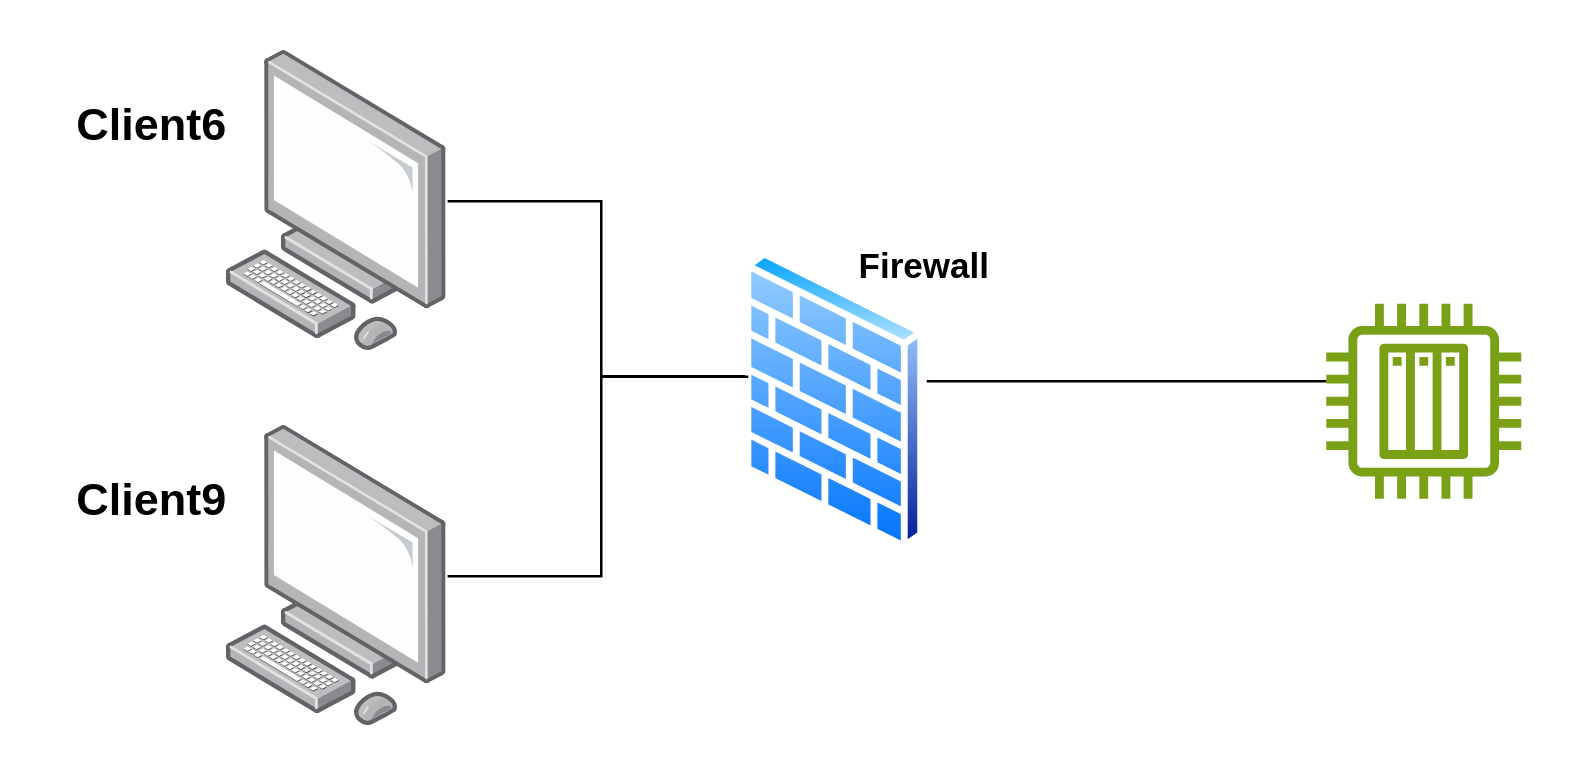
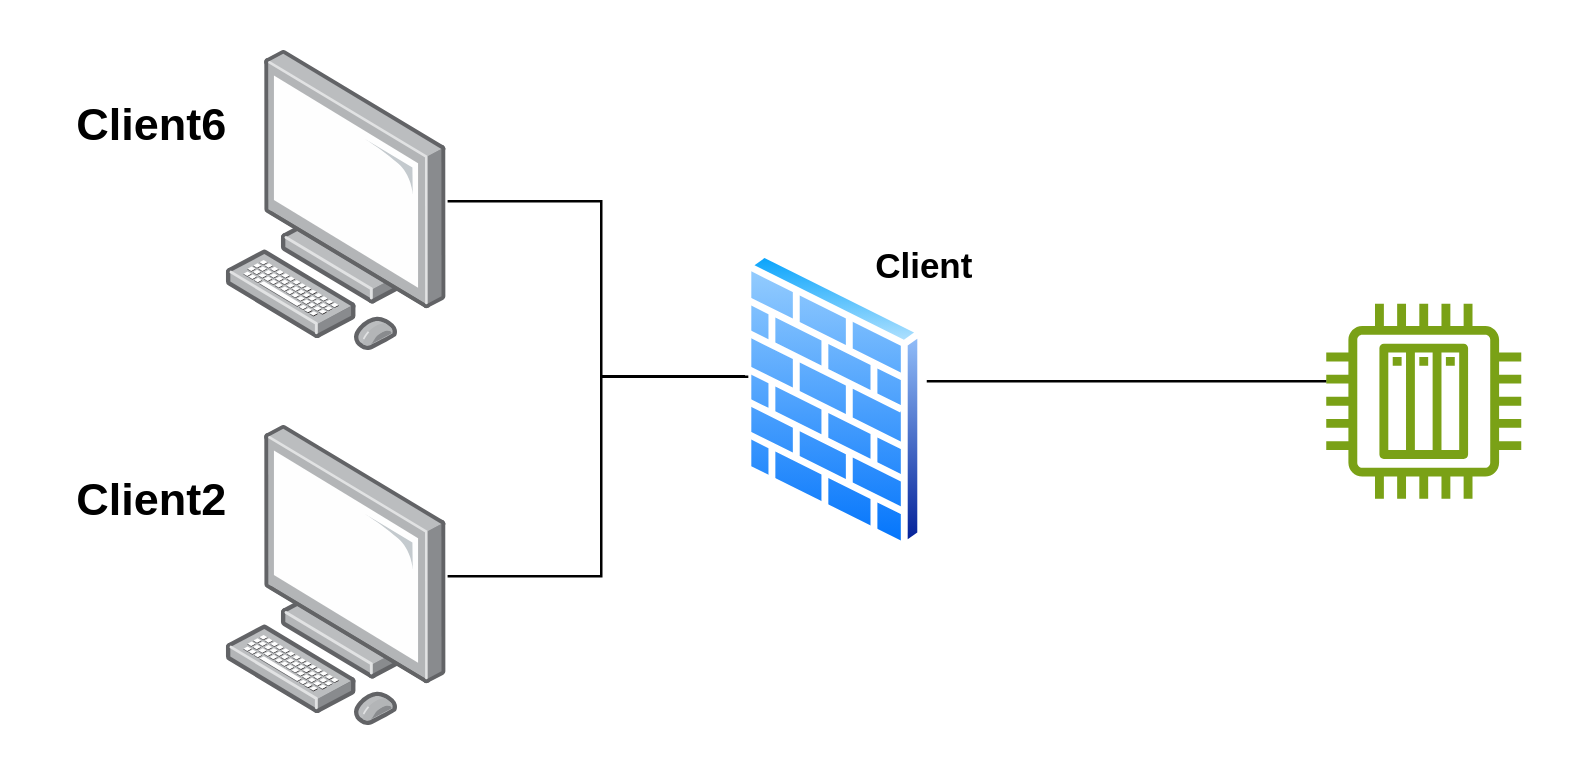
node "Firewall": label "Firewall" -> "Client"
node "Client9": label "Client9" -> "Client2"
